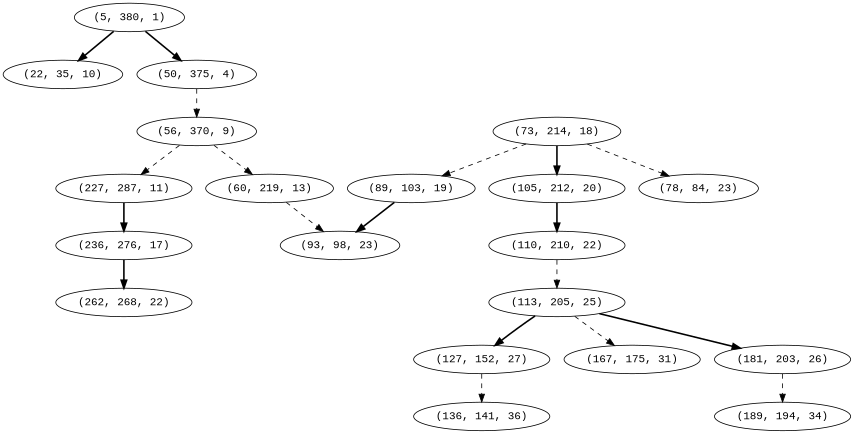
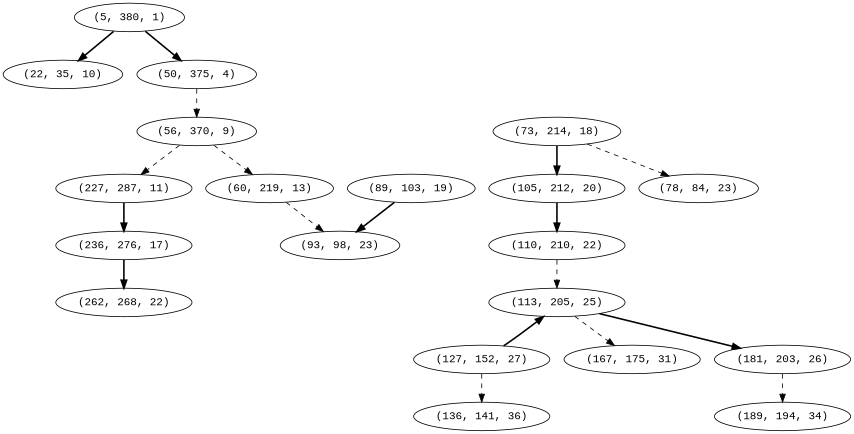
edge "(73, 214, 18)" -> "(89, 103, 19)": removed
edge "(113, 205, 25)" -> "(127, 152, 27)": reversed
